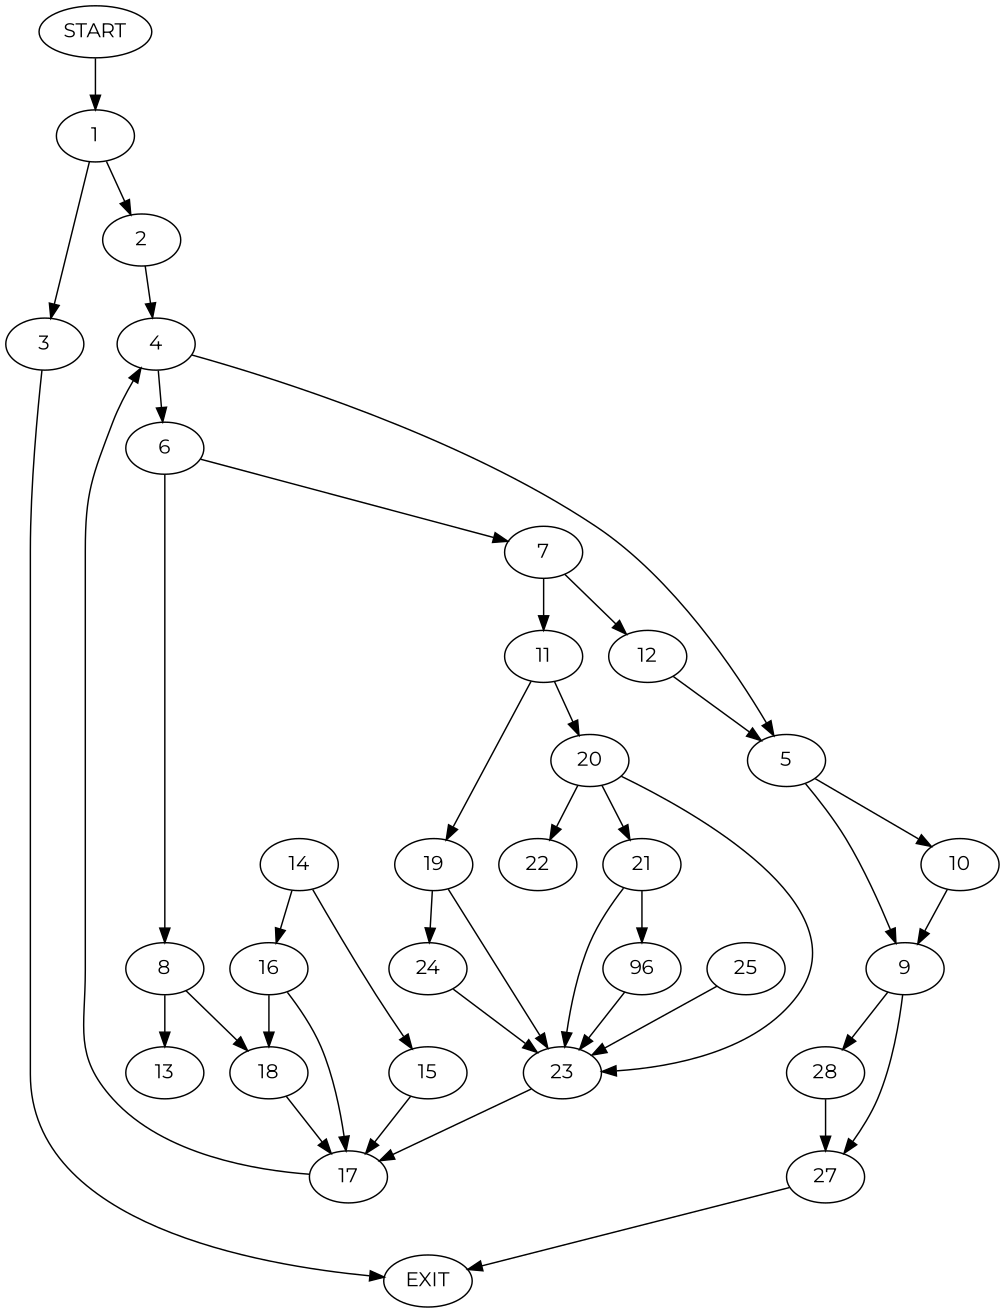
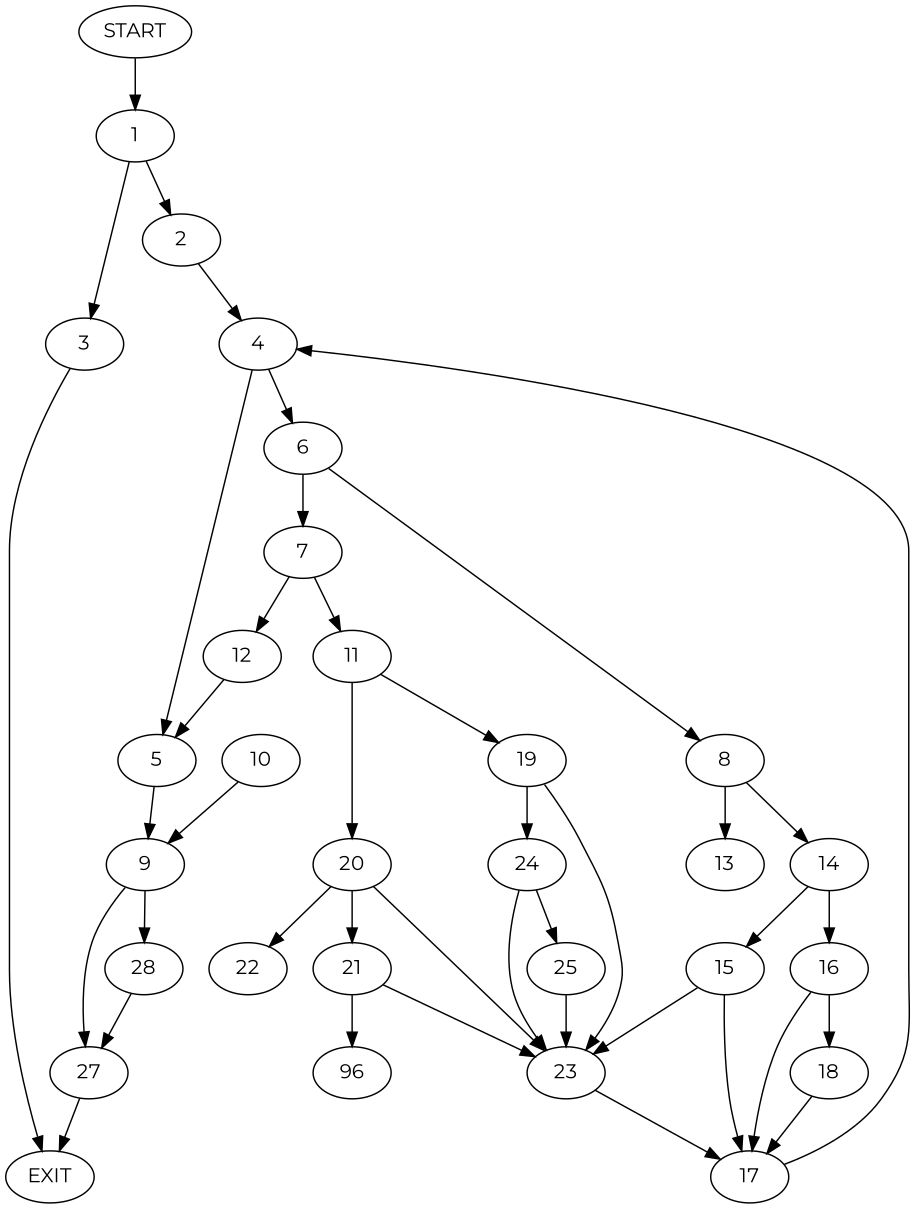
edge "5" -> "10": removed
edge "24" -> "25": added
edge "96" -> "23": now "15" -> "23"
edge "8" -> "18": now "8" -> "14"
